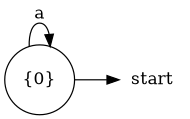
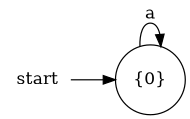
edge "{0}" -> "start": reversed
